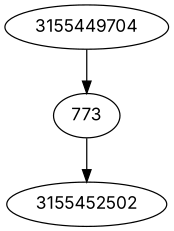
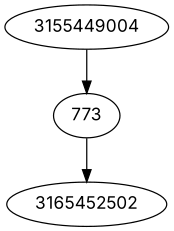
node "3155449704": label "3155449704" -> "3155449004"
node "3155452502": label "3155452502" -> "3165452502"
